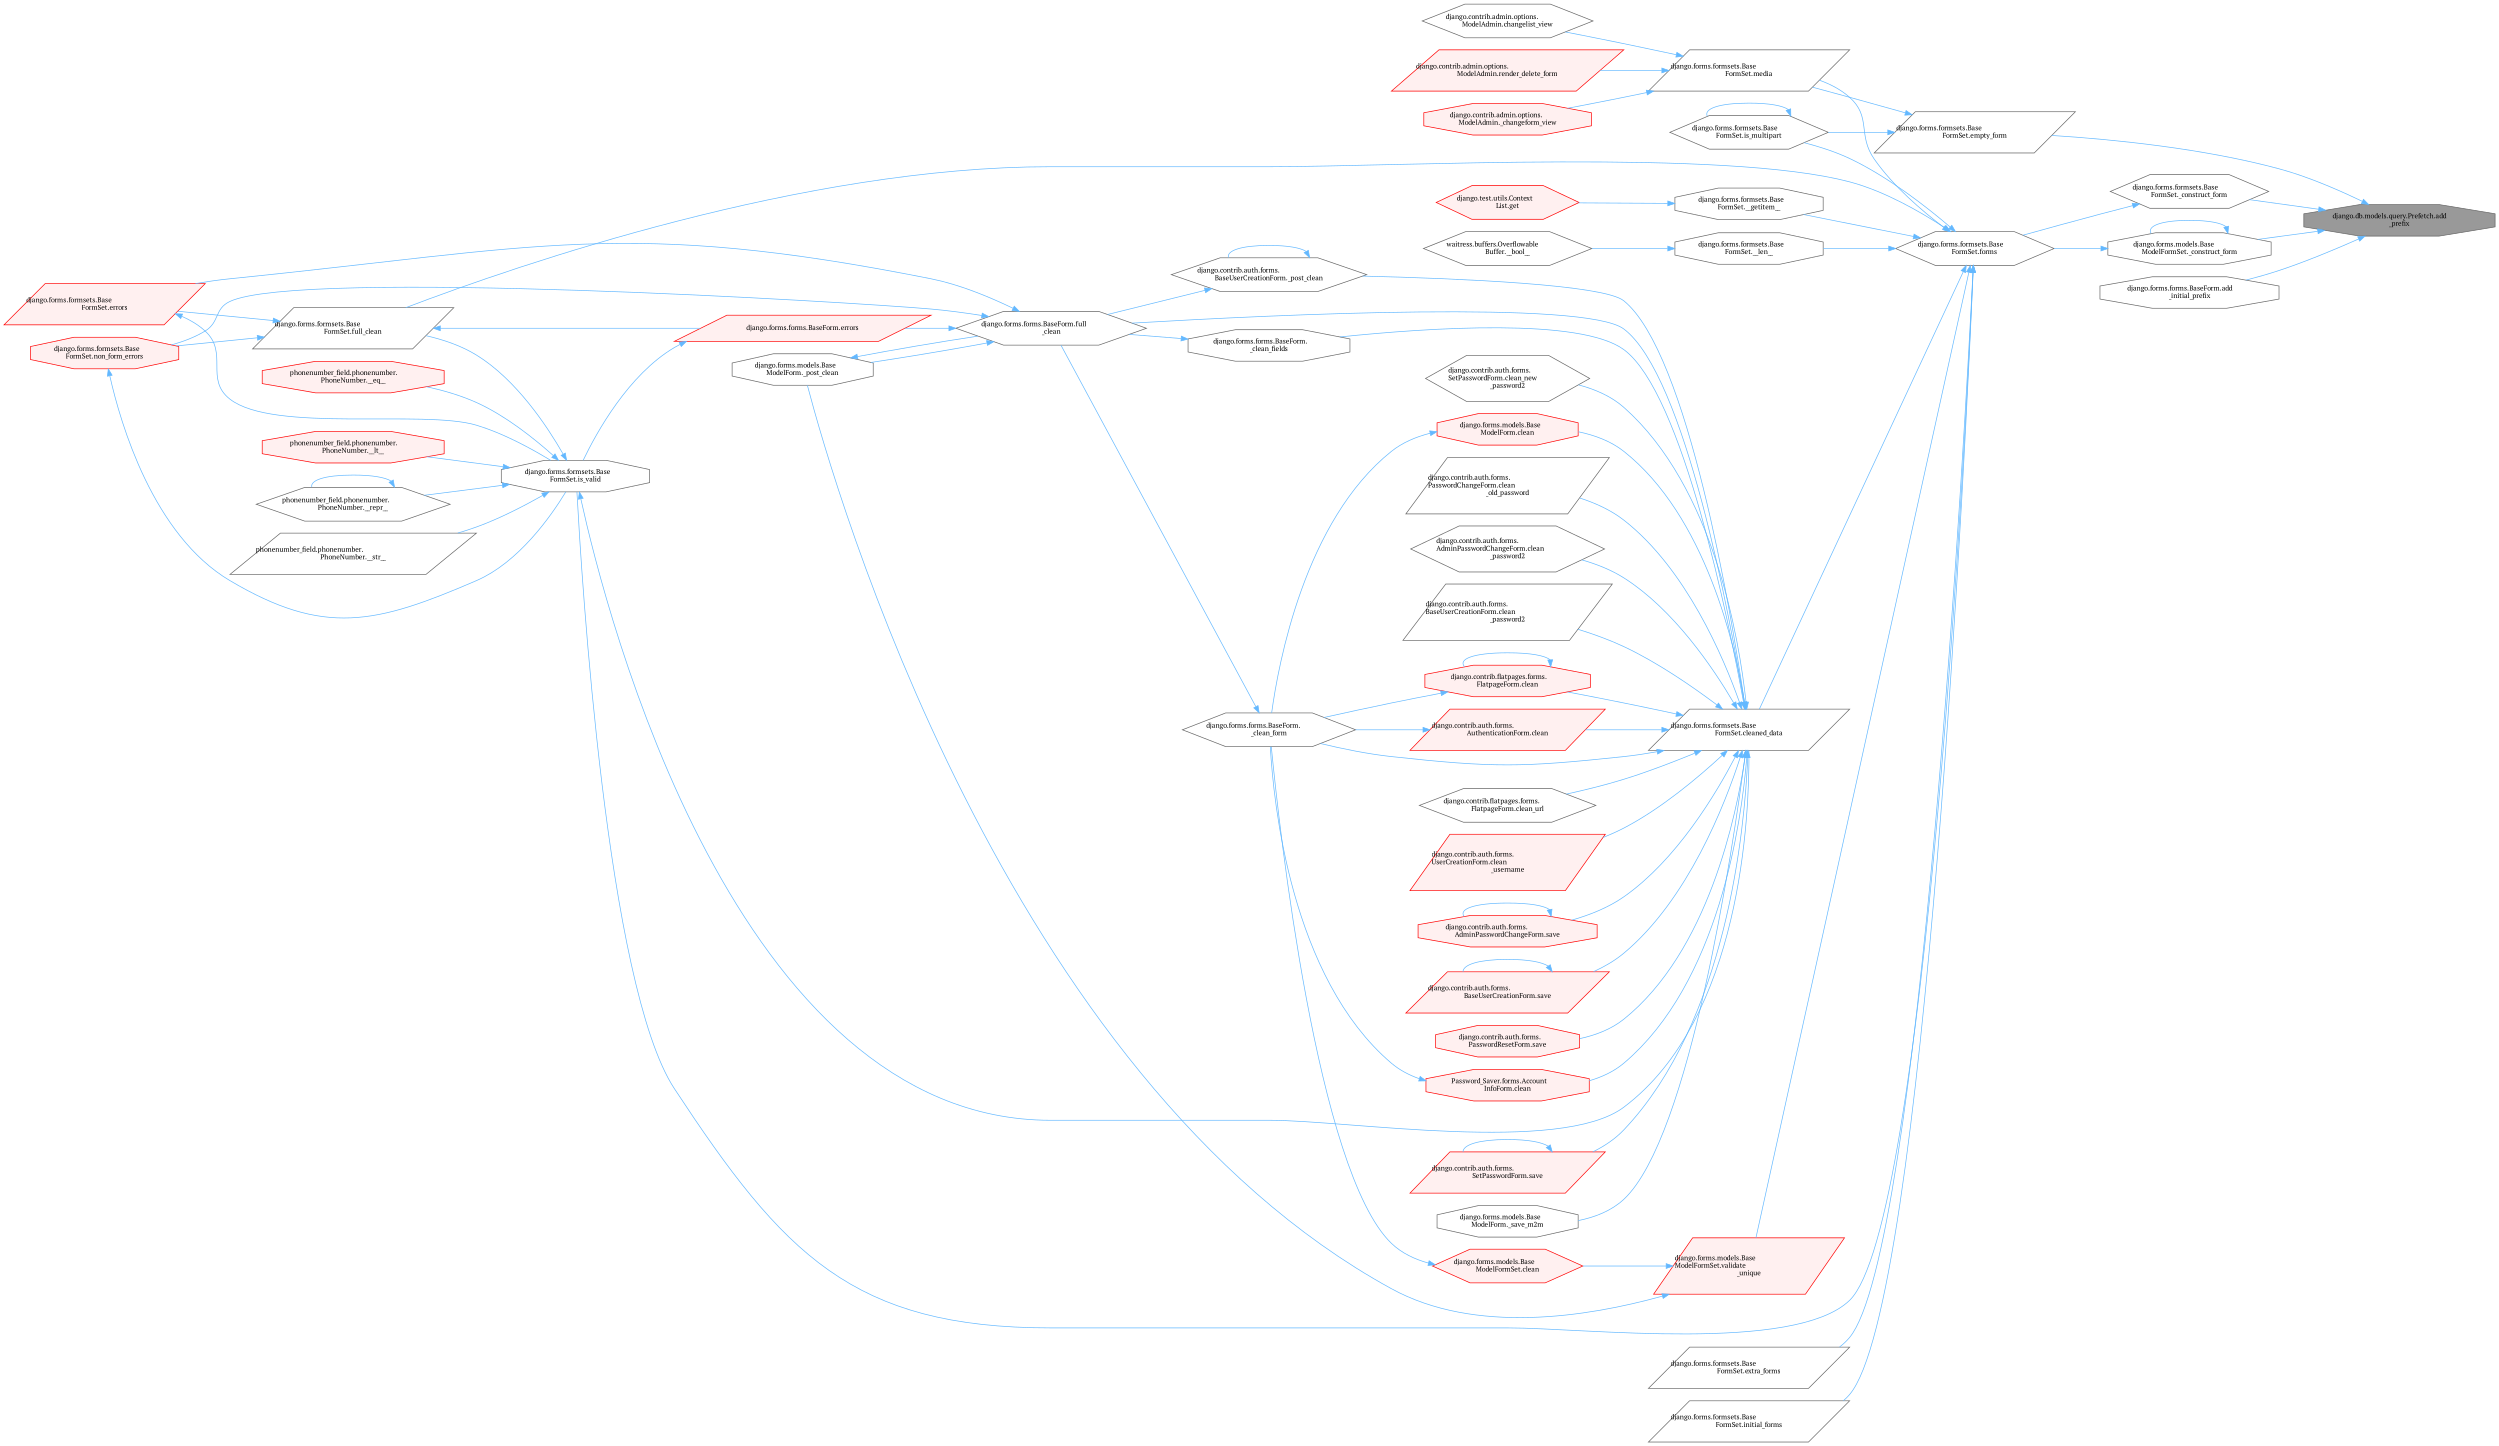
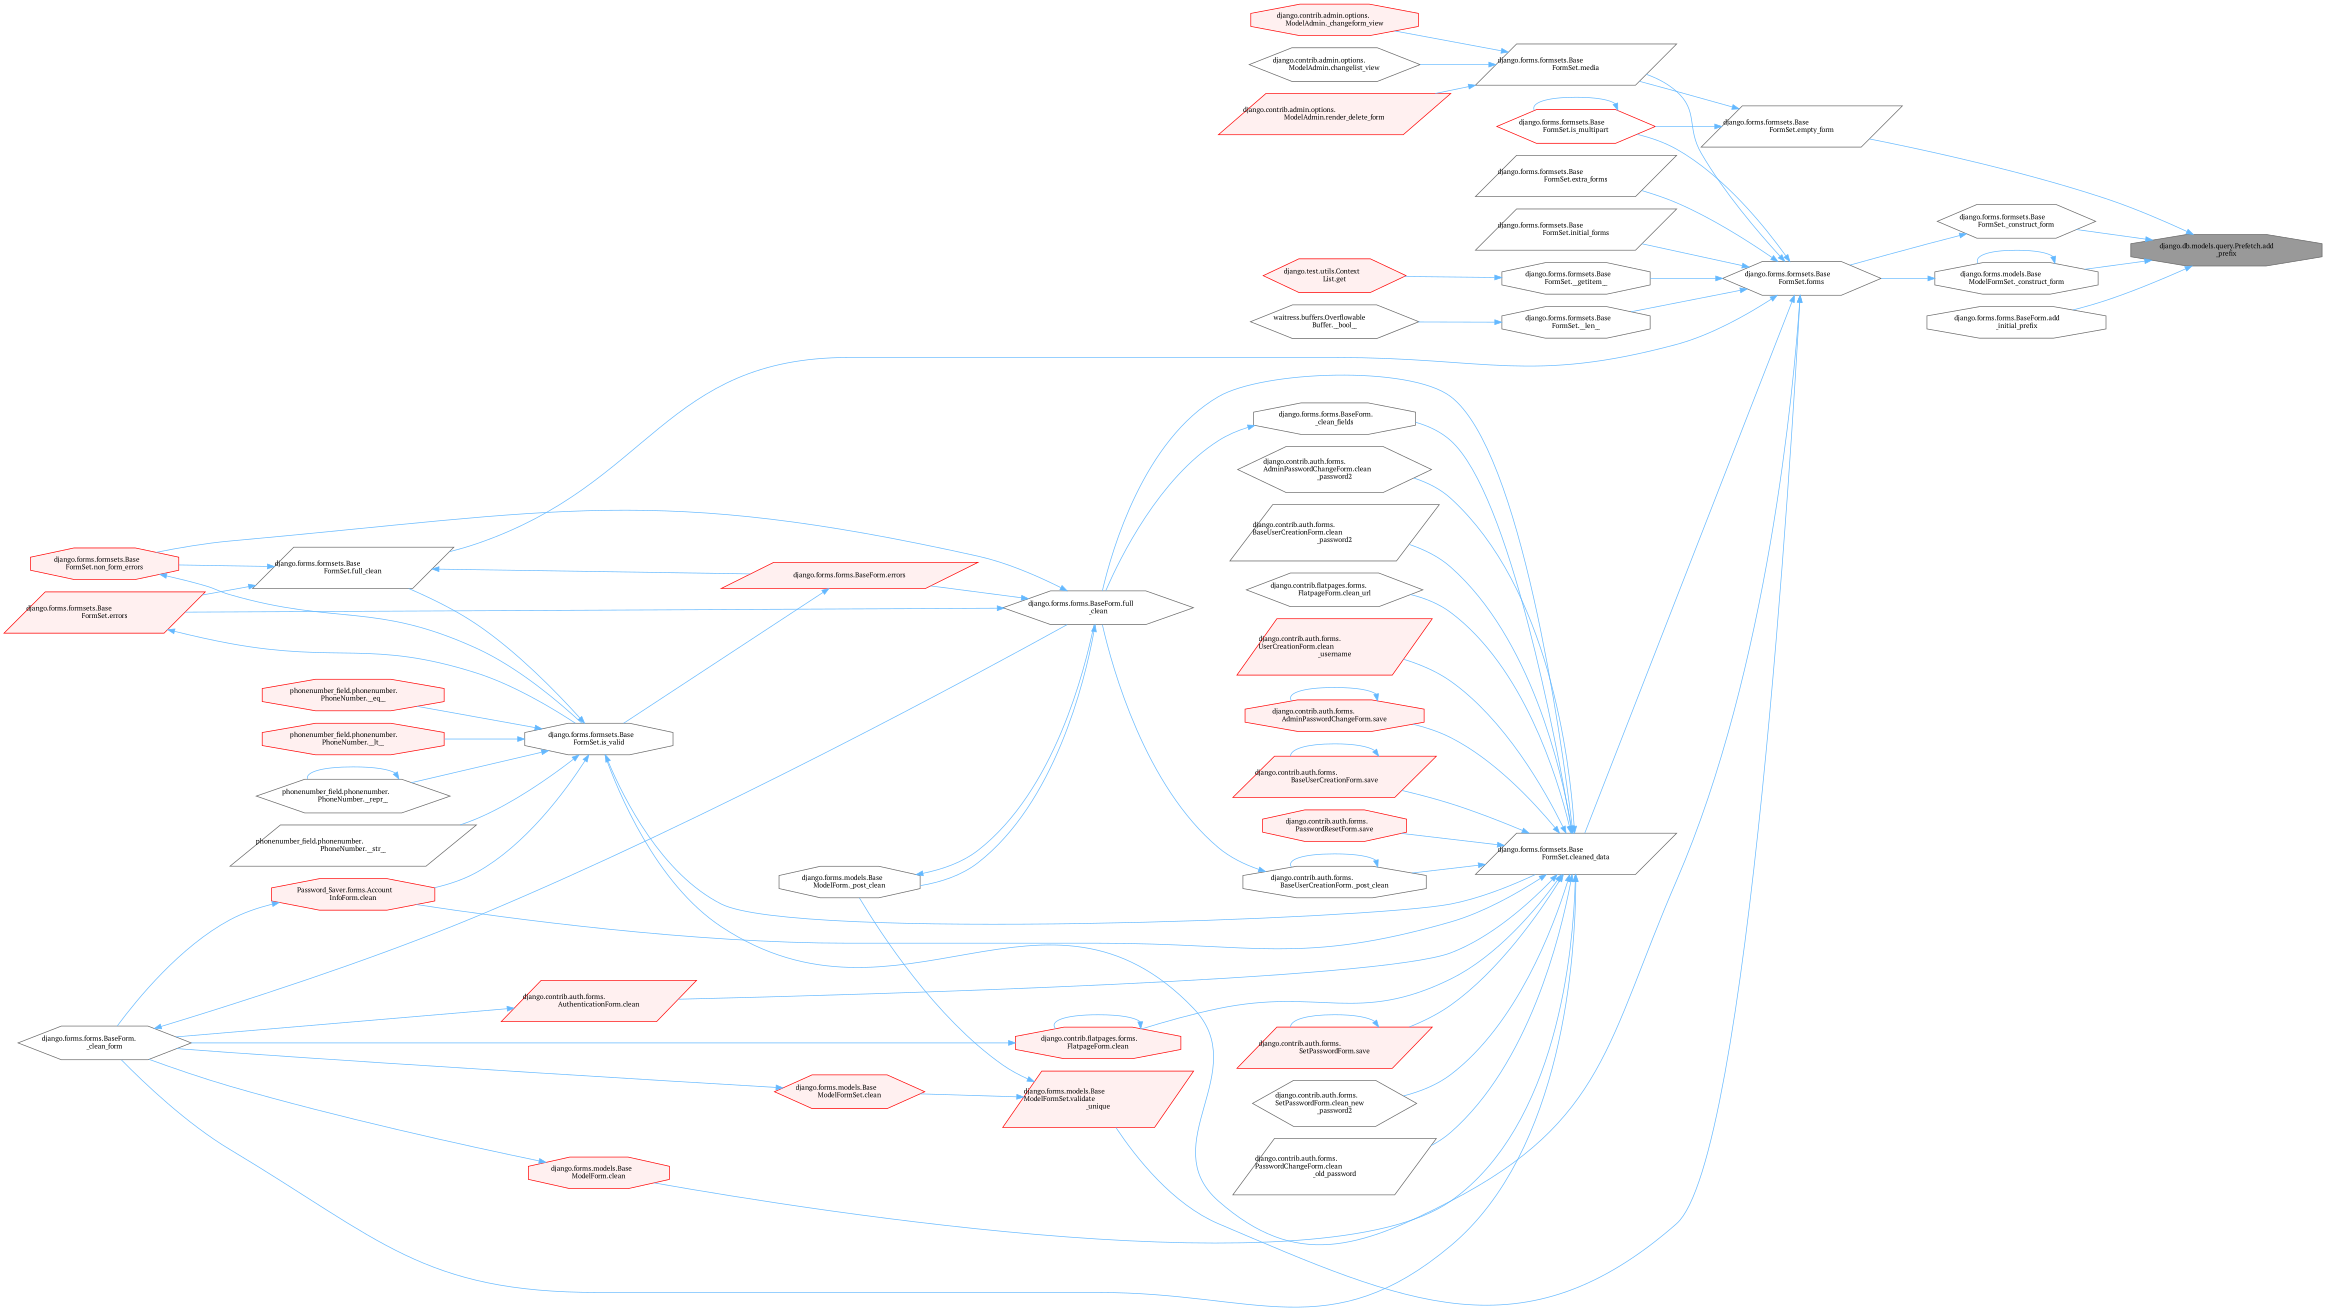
node "django.forms.formsets.Base FormSet.is_multipart": color grey40 -> red
node "django.contrib.auth.forms. BaseUserCreationForm._post_clean": shape hexagon -> octagon
edge "Password_Saver.forms.Account InfoForm.clean" -> "django.forms.formsets.Base FormSet.is_valid": added
node "django.forms.models.Base ModelForm._save_m2m": removed
